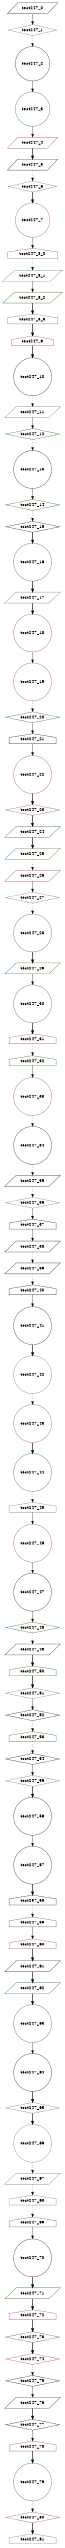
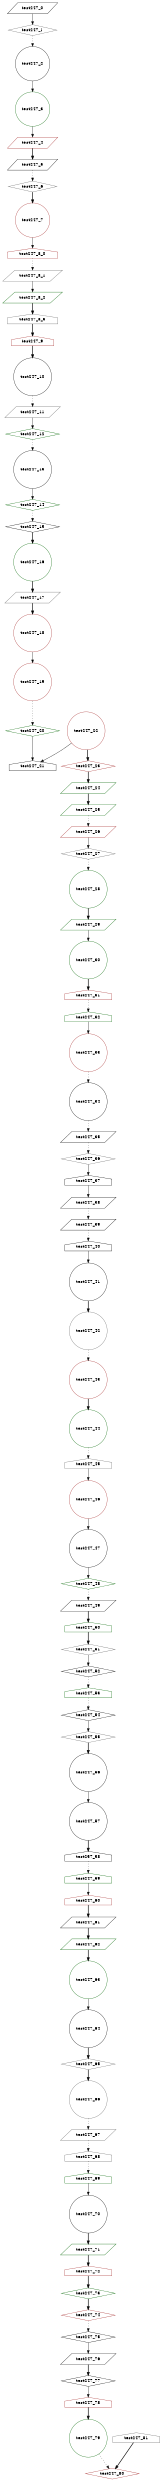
edge "test247_21" -> "test247_22": reversed
edge "test247_80" -> "test247_81": reversed
